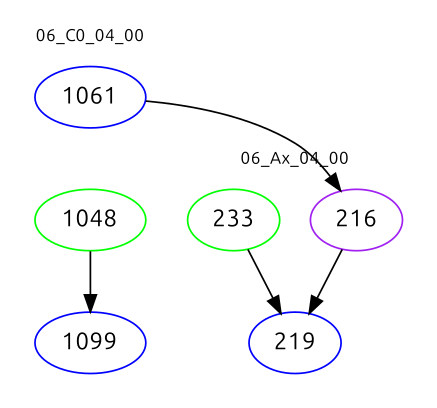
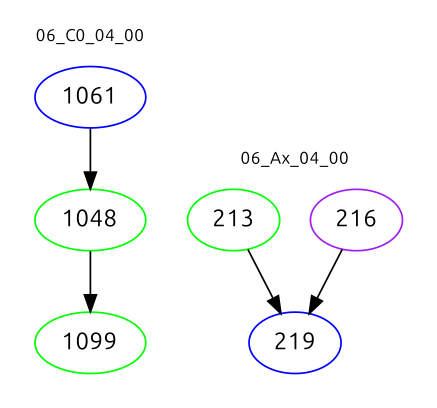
edge "1061" -> "216": now "1061" -> "1048"
node "233": label "233" -> "213"
node "1099": color blue -> green
